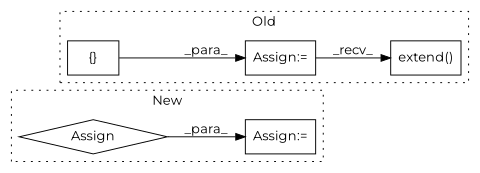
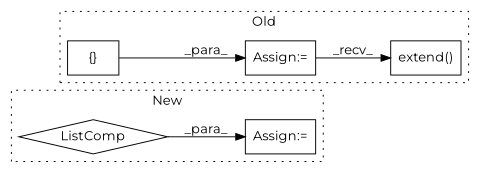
node "Assign": label "Assign" -> "ListComp"
